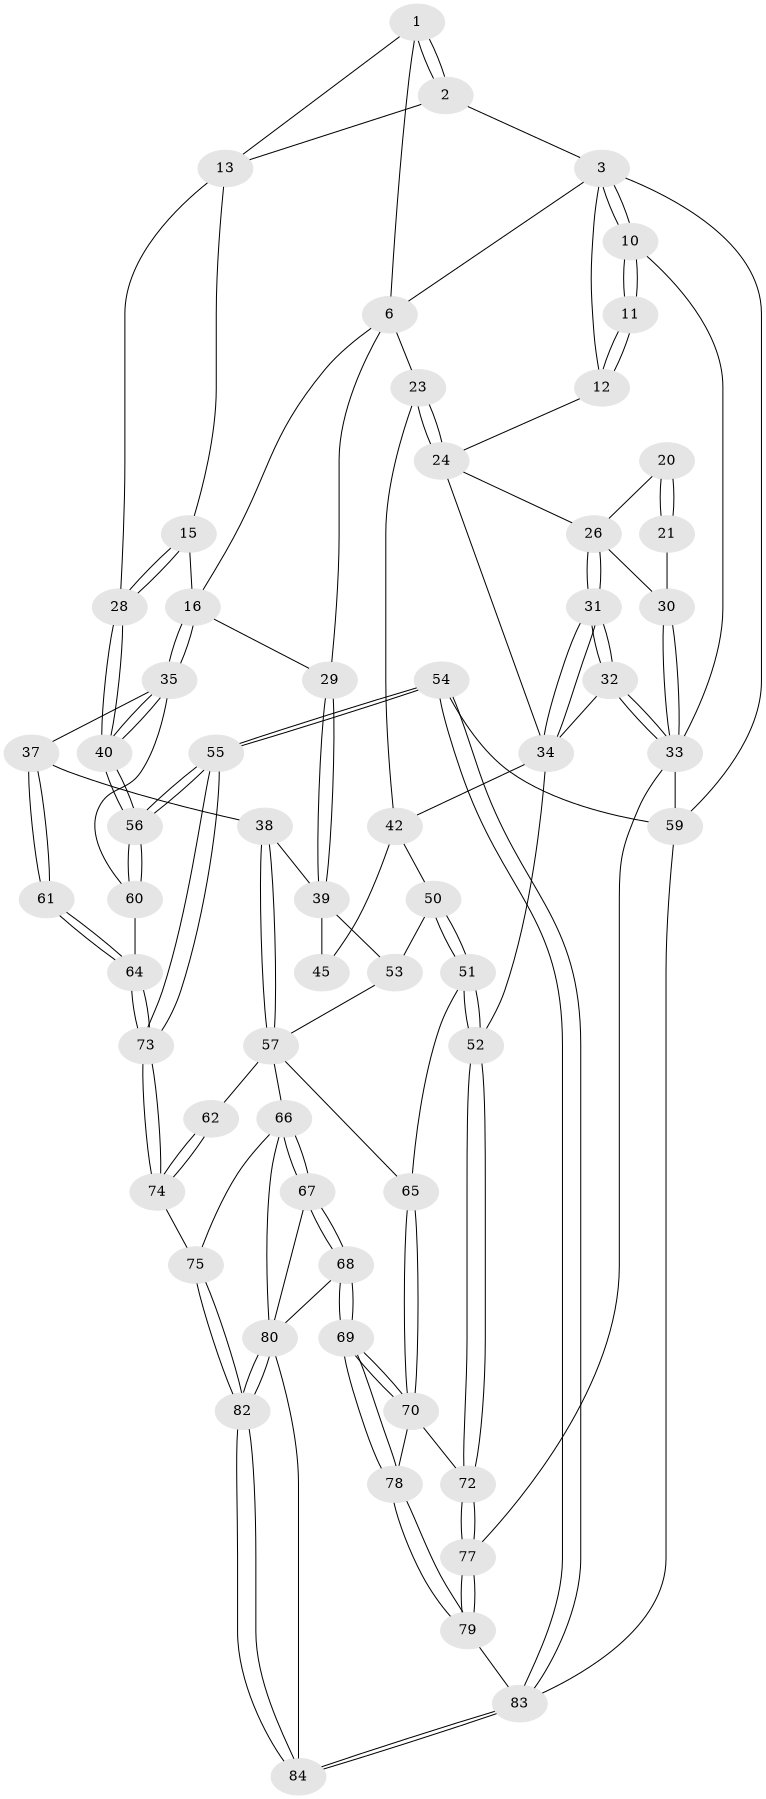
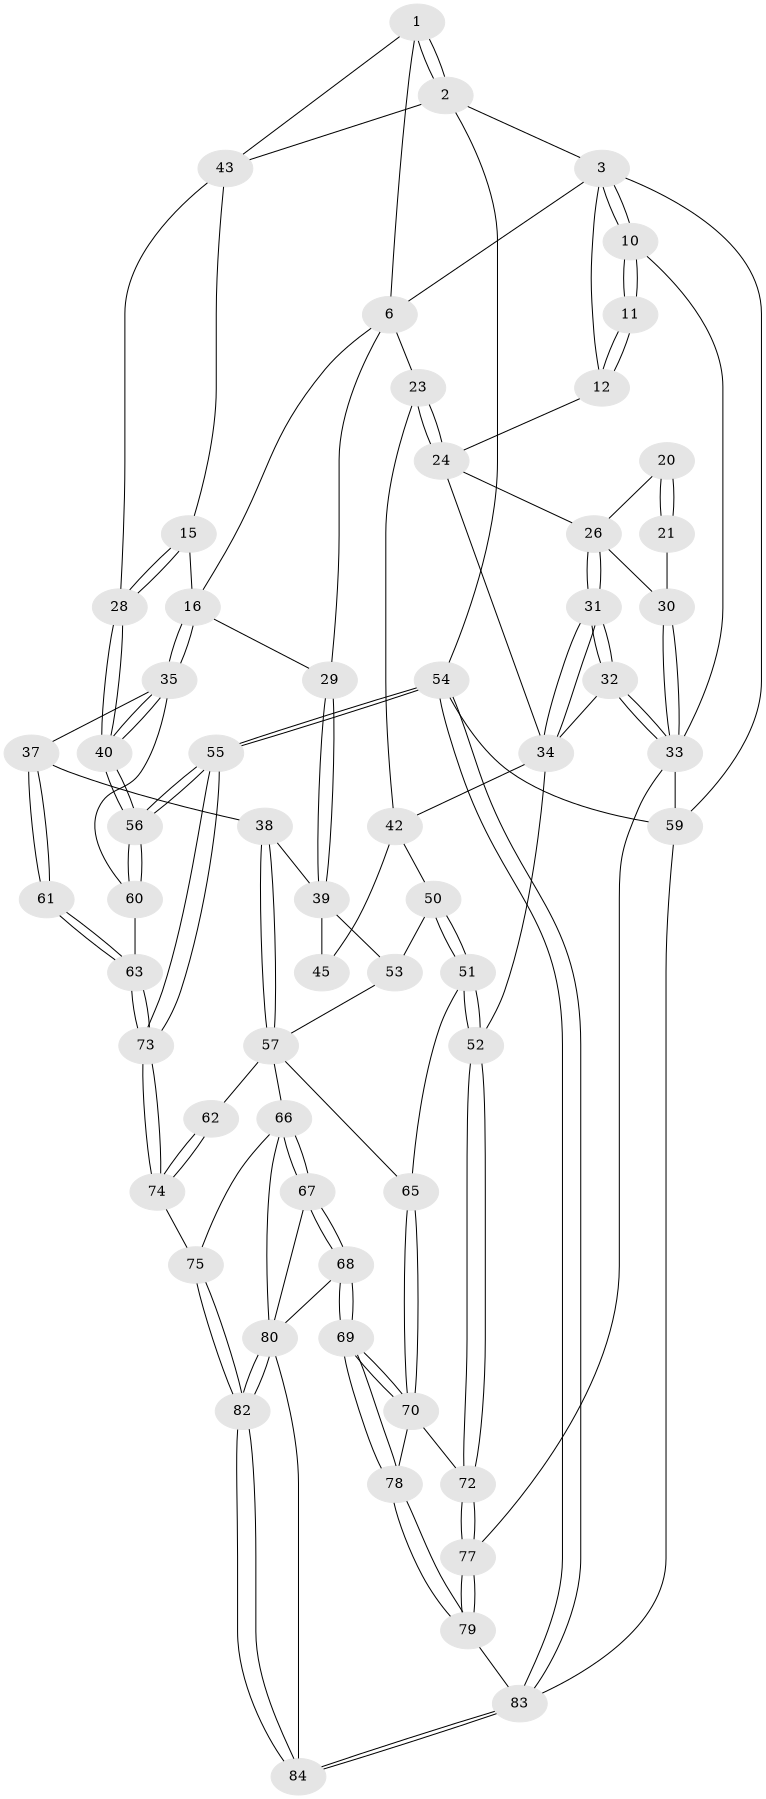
node "13": label "13" -> "43"
edge "2" -- "54": added
node "64": label "64" -> "63"
